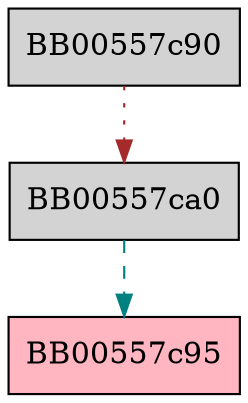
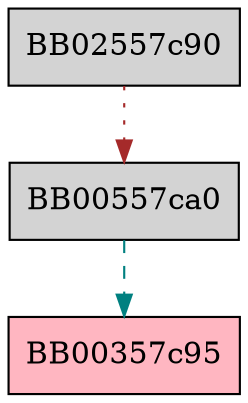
node "BB00557c90": label "BB00557c90" -> "BB02557c90"
node "BB00557c95": label "BB00557c95" -> "BB00357c95"
